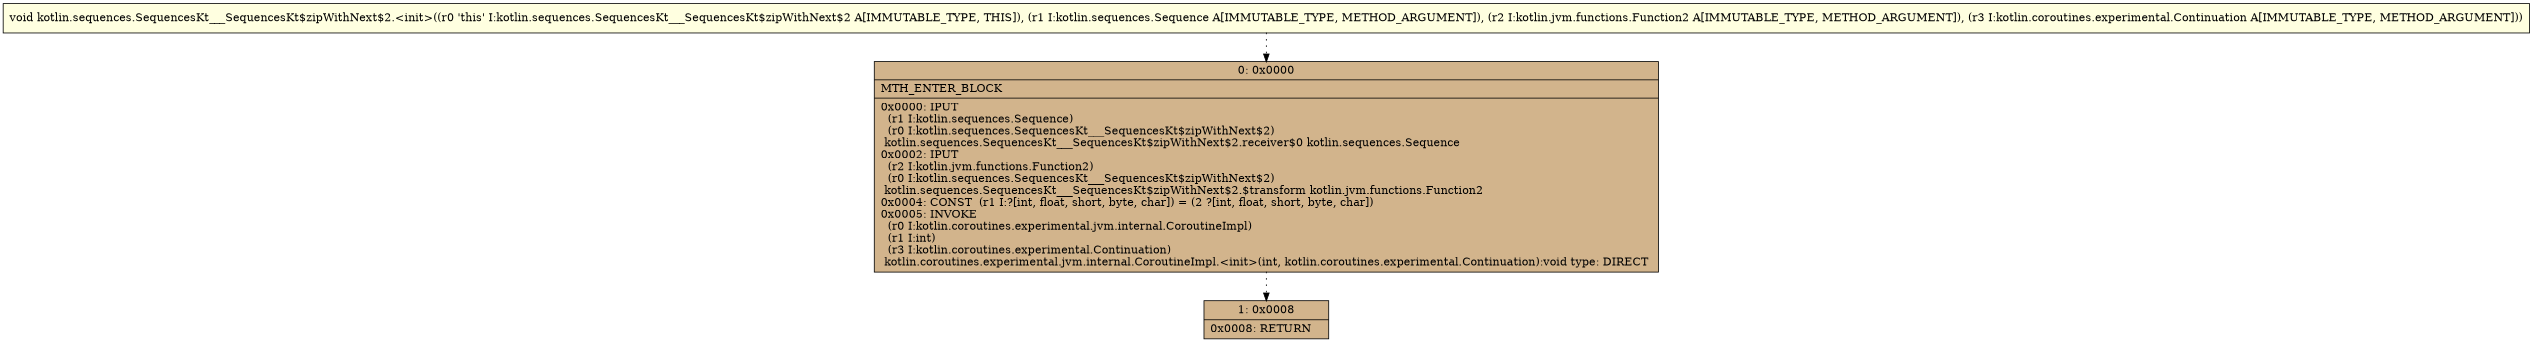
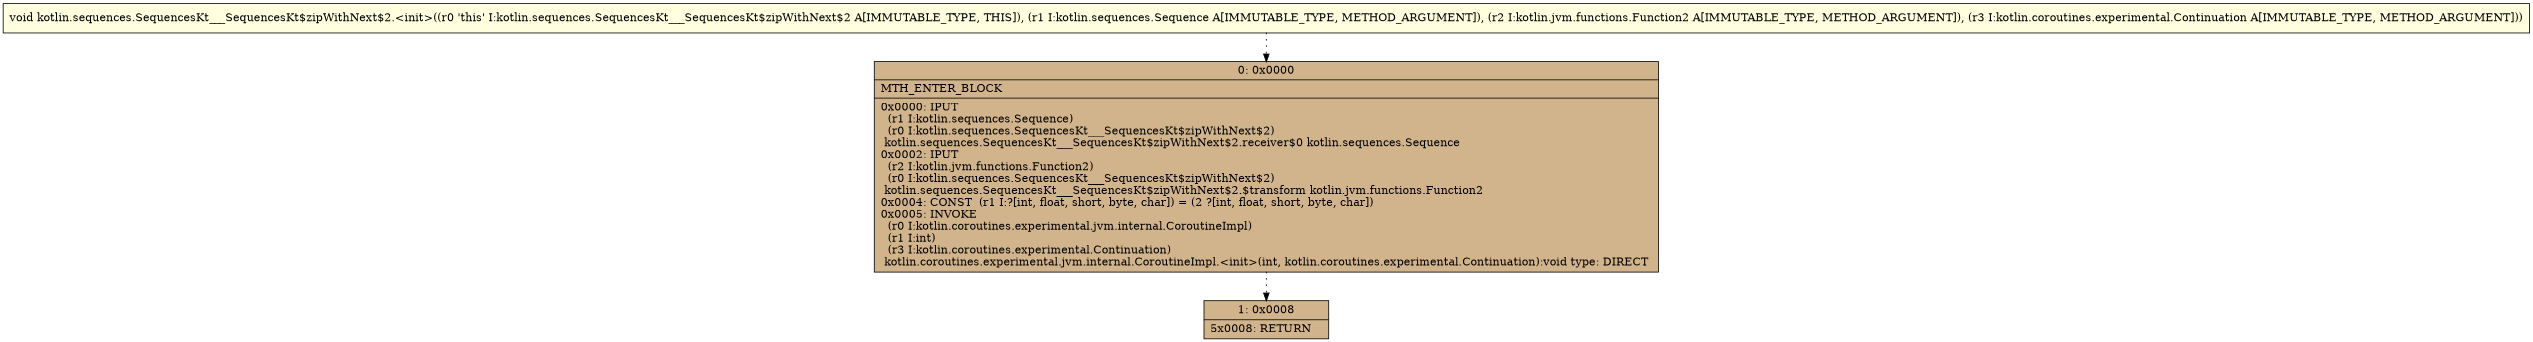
node "1: 0x0008": text "0x0008: RETURN" -> "5x0008: RETURN"
